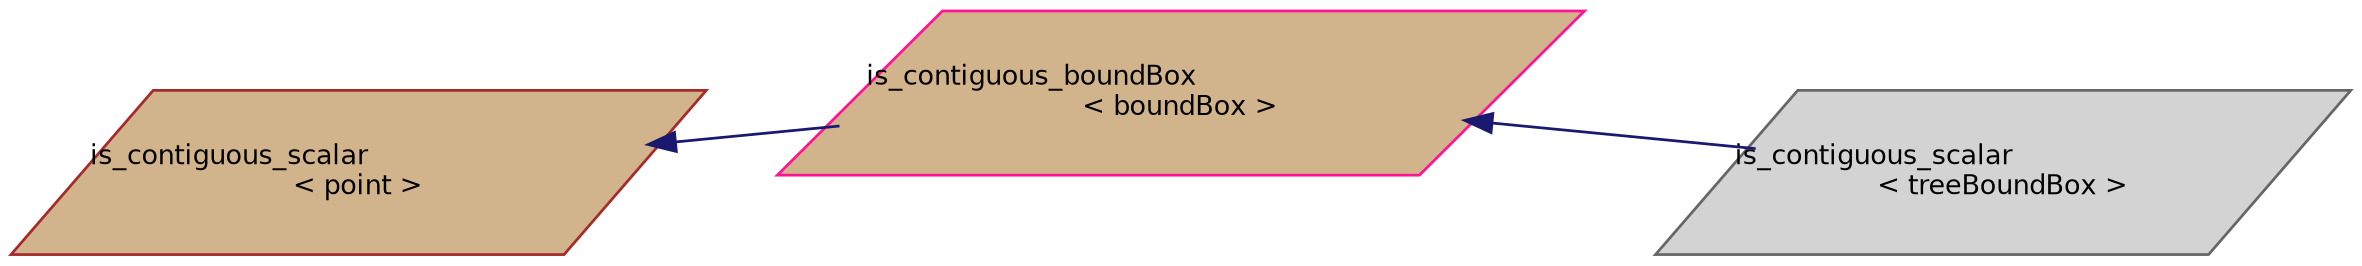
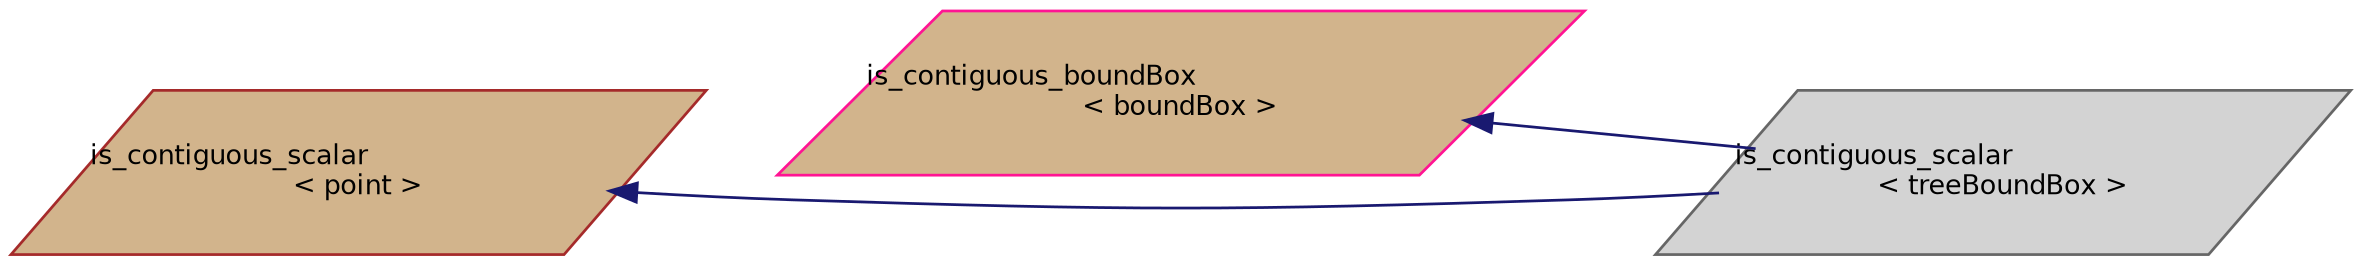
edge "is_contiguous_boundBox < boundBox >" -> "is_contiguous_scalar < point >": now "is_contiguous_scalar < treeBoundBox >" -> "is_contiguous_scalar < point >"
